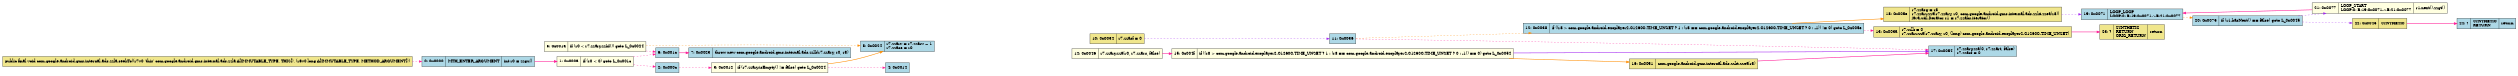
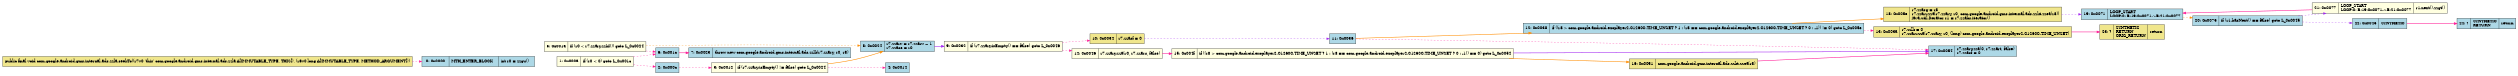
node "19: 0x0071": text "LOOP_LOOP" -> "LOOP_START"
node "22: 0x0045": fillcolor khaki -> lightblue
edge "11: 0x0036" -> "12: 0x0038": style dashed -> bold
node "9: 0x0032": added
node "0: 0x0000": text "MTH_ENTER_ARGUMENT" -> "MTH_ENTER_BLOCK"
edge "0: 0x0000" -> "1: 0x000a": removed
